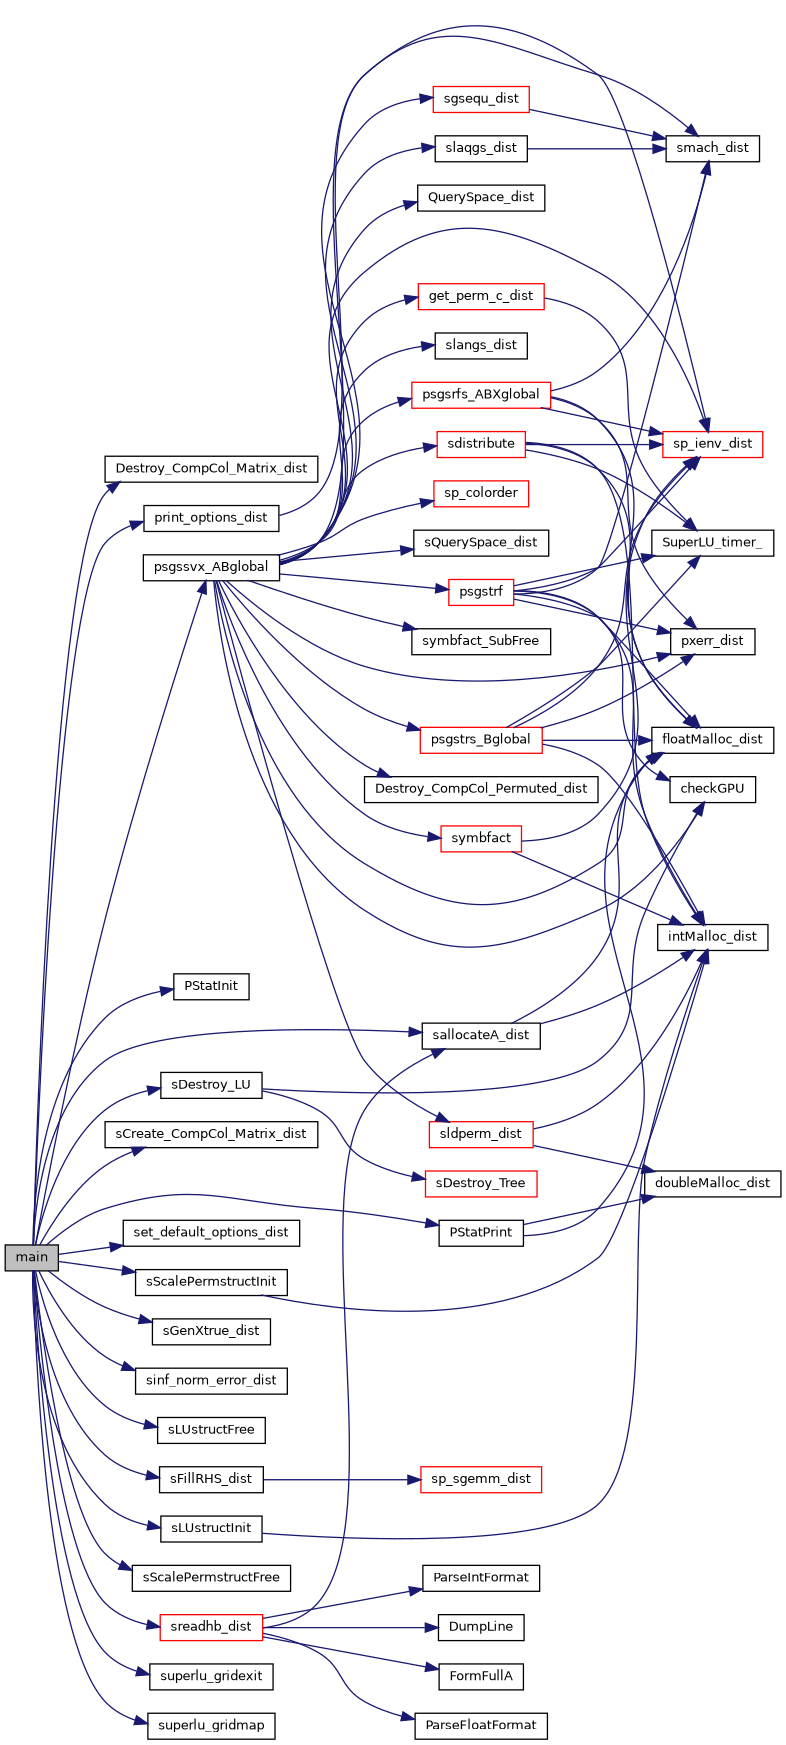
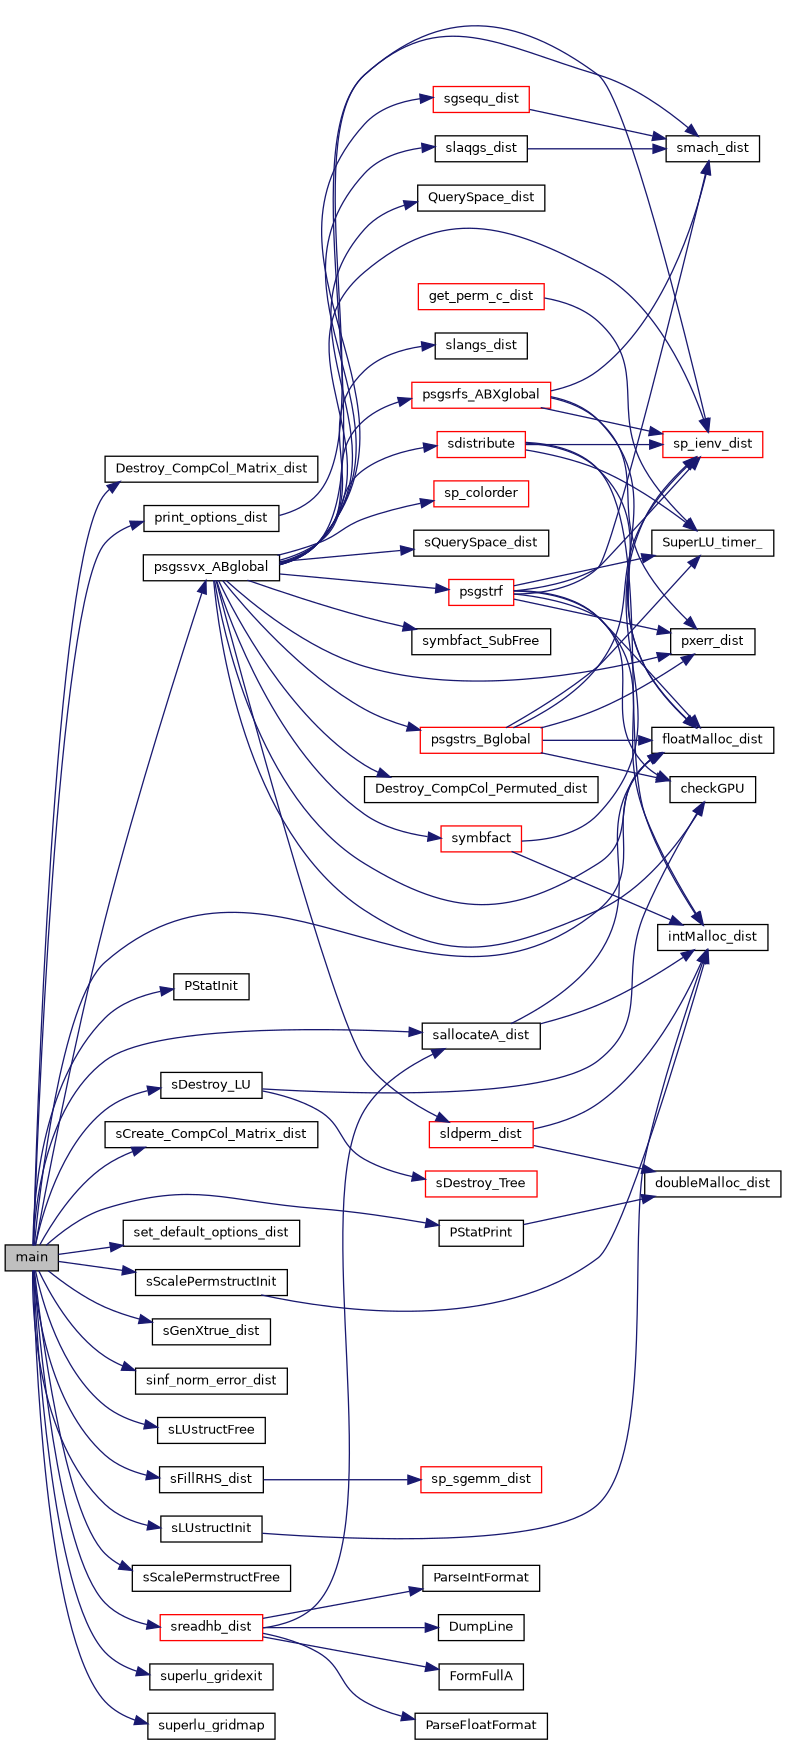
edge "psgssvx_ABglobal" -> "get_perm_c_dist": removed
edge "psgstrs_Bglobal" -> "intMalloc_dist": now "psgstrs_Bglobal" -> "checkGPU"
edge "PStatPrint" -> "floatMalloc_dist": now "main" -> "floatMalloc_dist"
